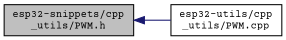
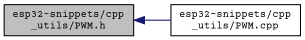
node "esp32-utils/cpp _utils/PWM.cpp": label "esp32-utils/cpp _utils/PWM.cpp" -> "esp32-snippets/cpp _utils/PWM.cpp"
